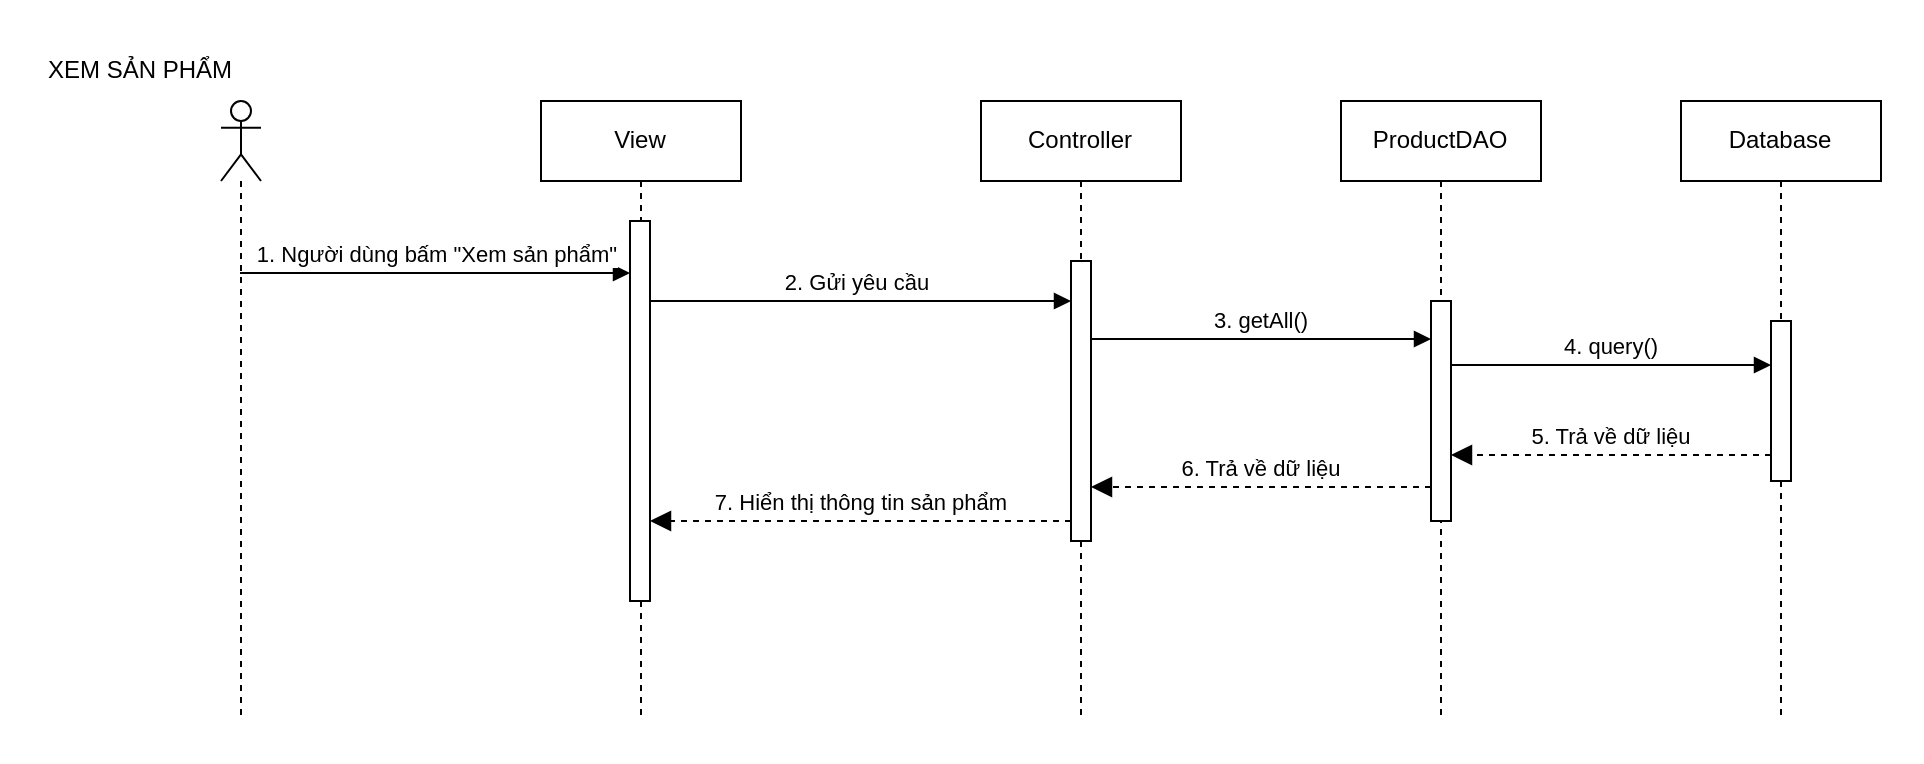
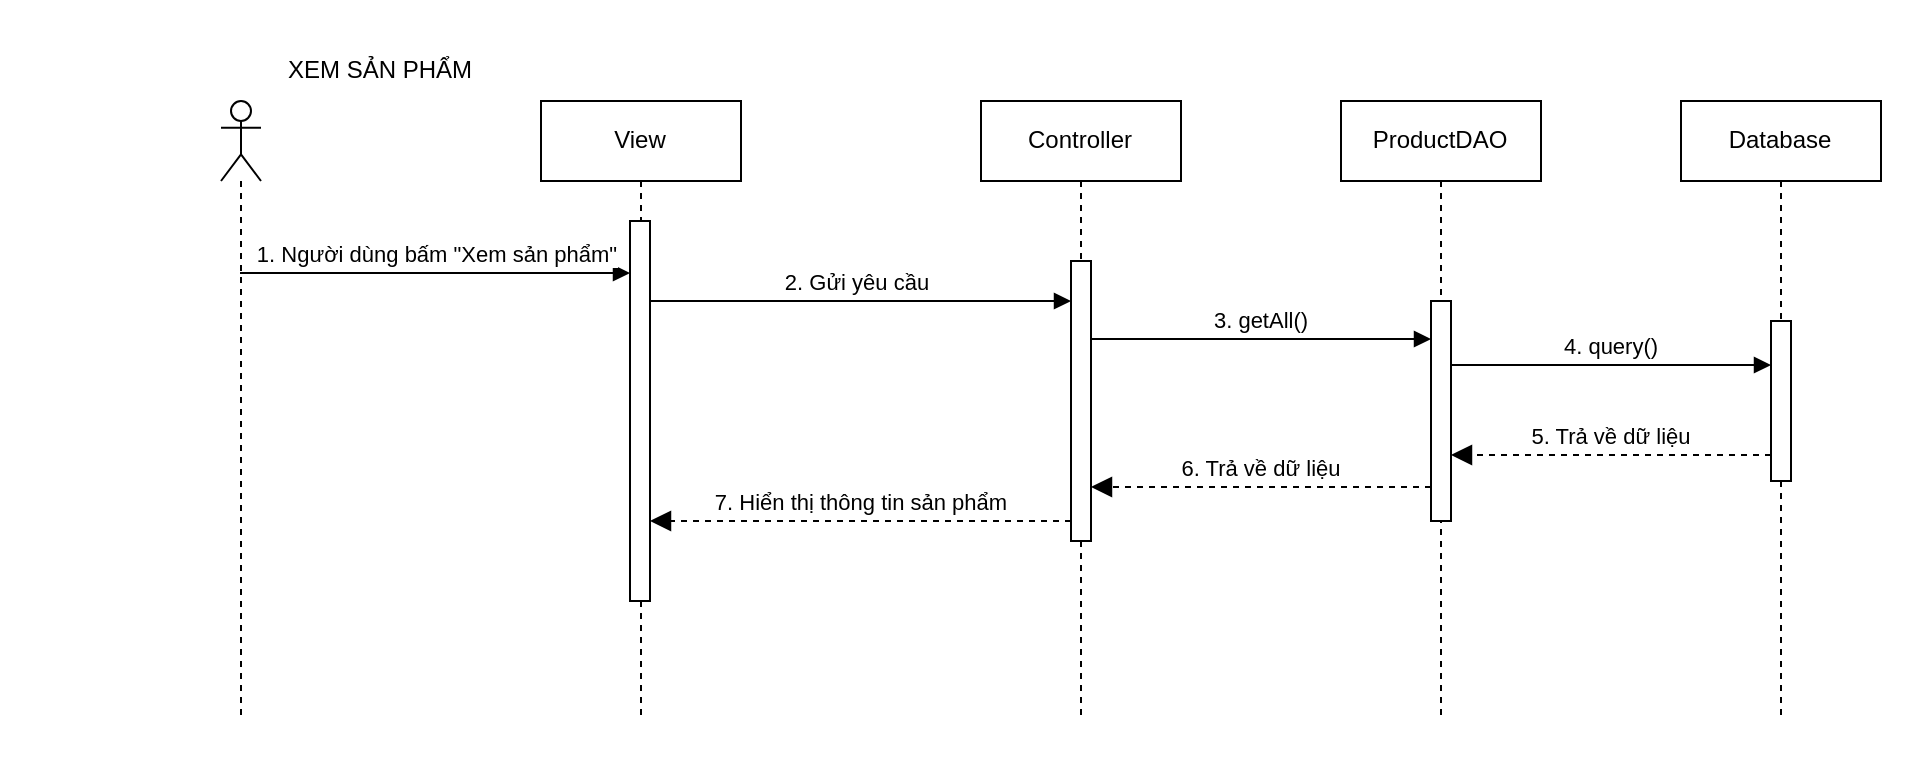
node "XEM SẢN PHẨM": moved (141, 71) -> (381, 71)
